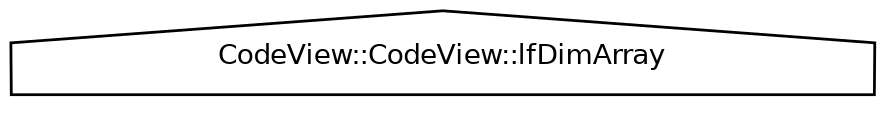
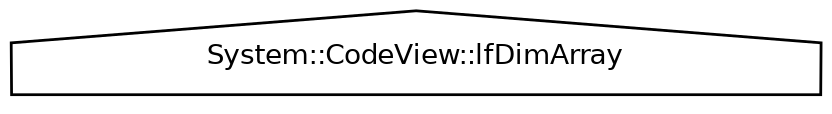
node "CodeView::CodeView::lfDimArray": label "CodeView::CodeView::lfDimArray" -> "System::CodeView::lfDimArray"
